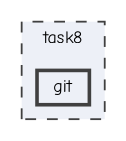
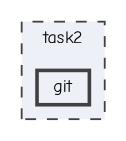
cluster "task8": label "task8" -> "task2"
